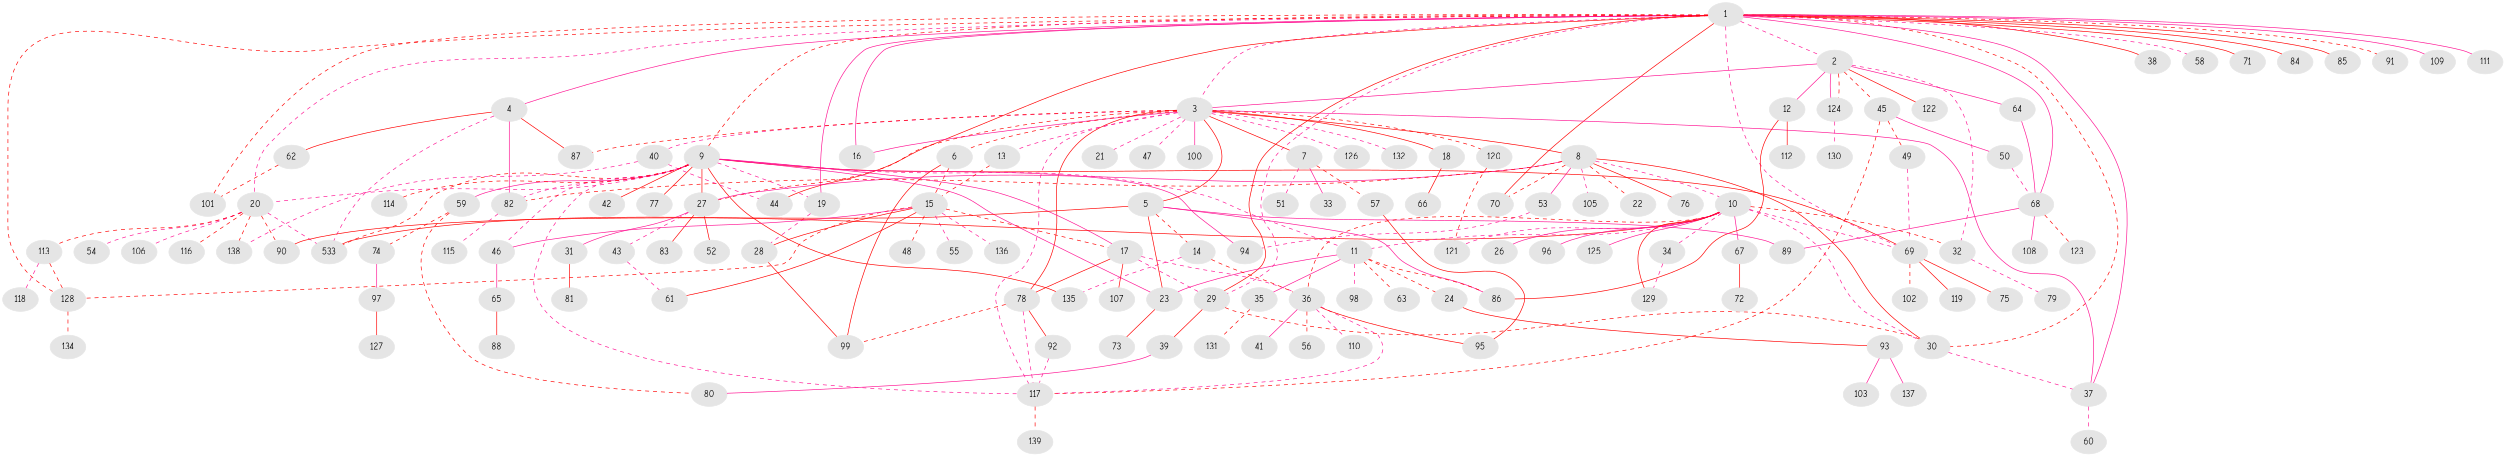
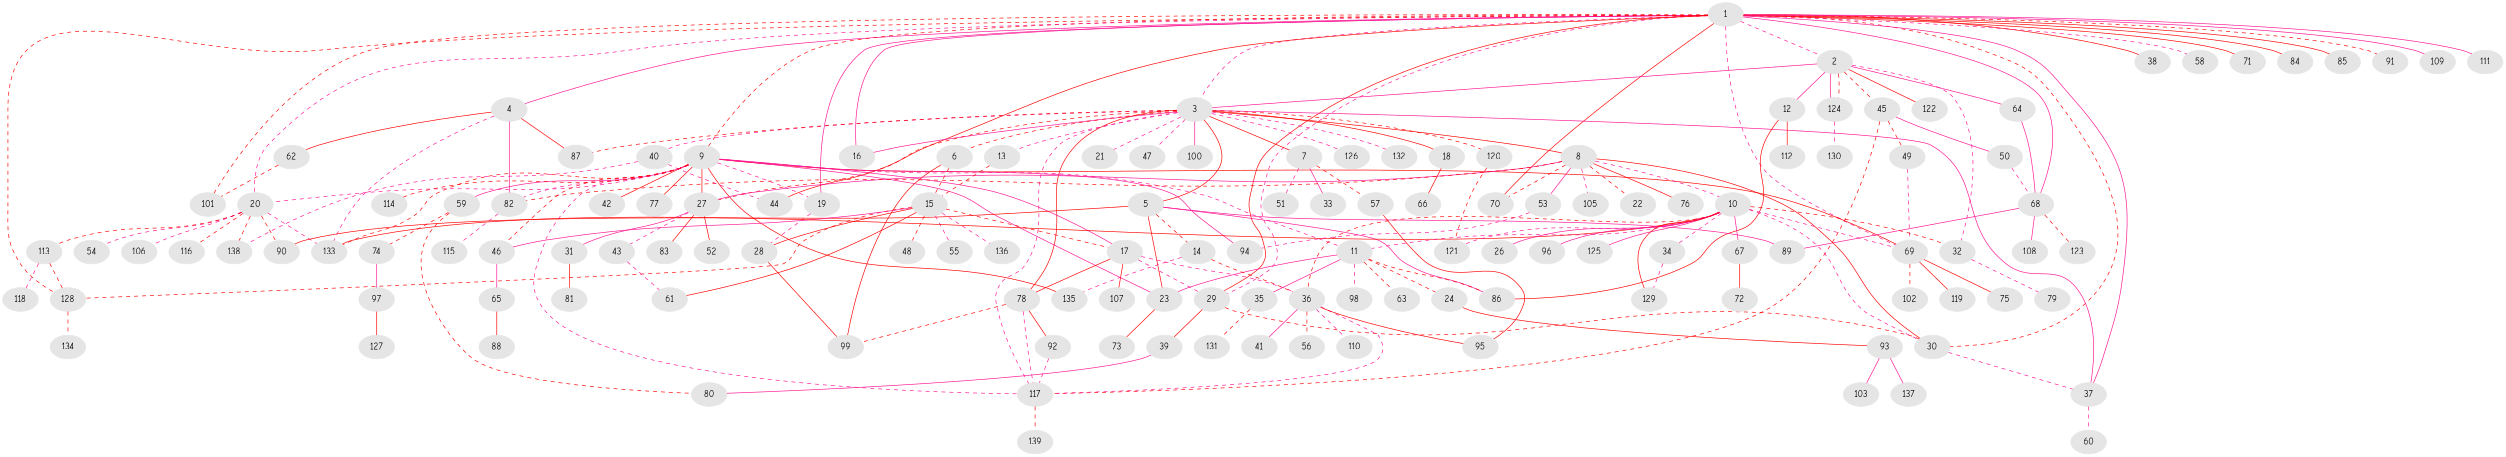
edge "9" -- "46": color deeppink -> red
node "533": label "533" -> "133"
